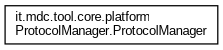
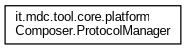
node "it.mdc.tool.core.platform ProtocolManager.ProtocolManager": label "it.mdc.tool.core.platform ProtocolManager.ProtocolManager" -> "it.mdc.tool.core.platform Composer.ProtocolManager"
